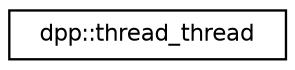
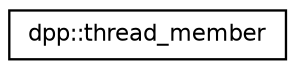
node "dpp::thread_thread": label "dpp::thread_thread" -> "dpp::thread_member"
